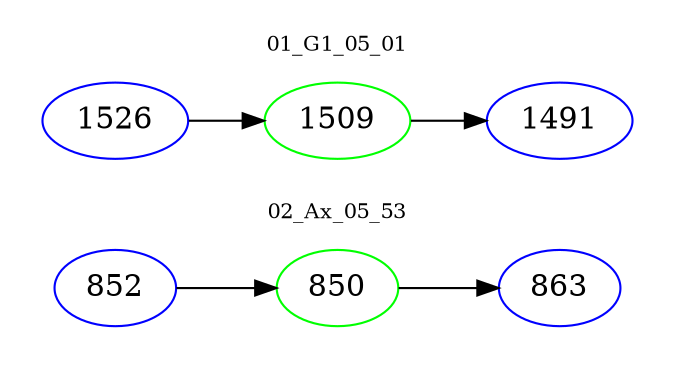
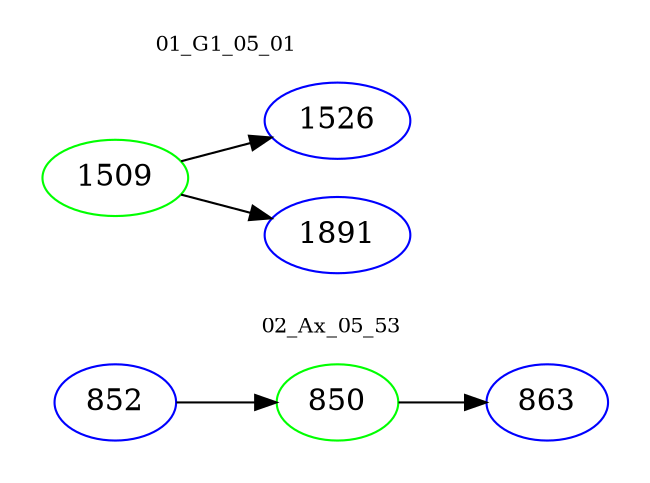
edge "1526" -> "1509": reversed
node "1491": label "1491" -> "1891"
